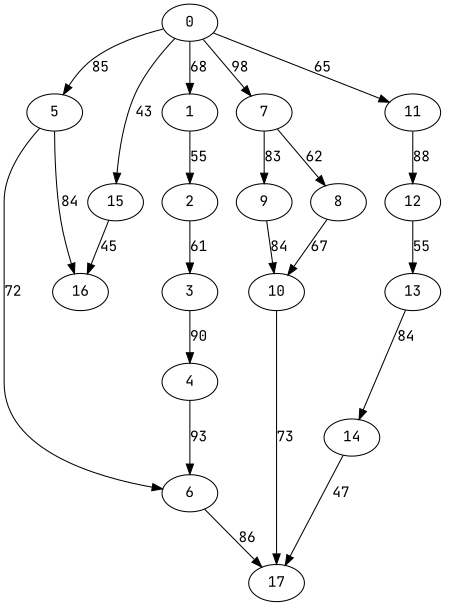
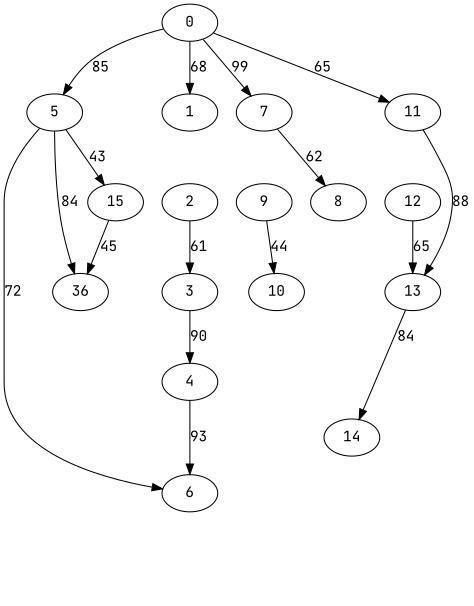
edge "0" -> "7": label "98" -> "99"
edge "0" -> "15": now "5" -> "15"
edge "1" -> "2": removed, label "55"
edge "7" -> "9": removed, label "83"
edge "11" -> "12": now "11" -> "13"
edge "8" -> "10": removed, label "67"
edge "9" -> "10": label "84" -> "44"
edge "12" -> "13": label "55" -> "65"
node "16": label "16" -> "36"
node "17": removed
